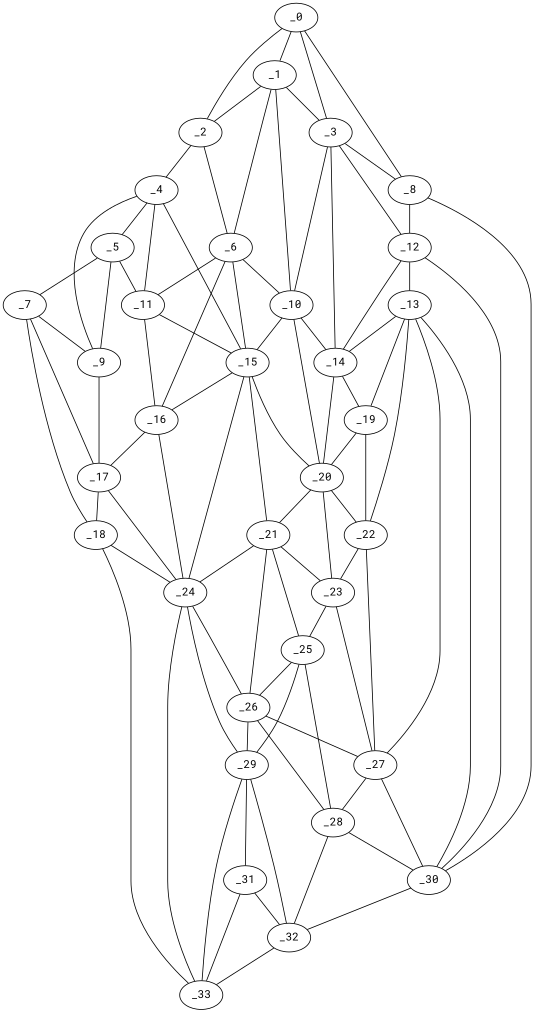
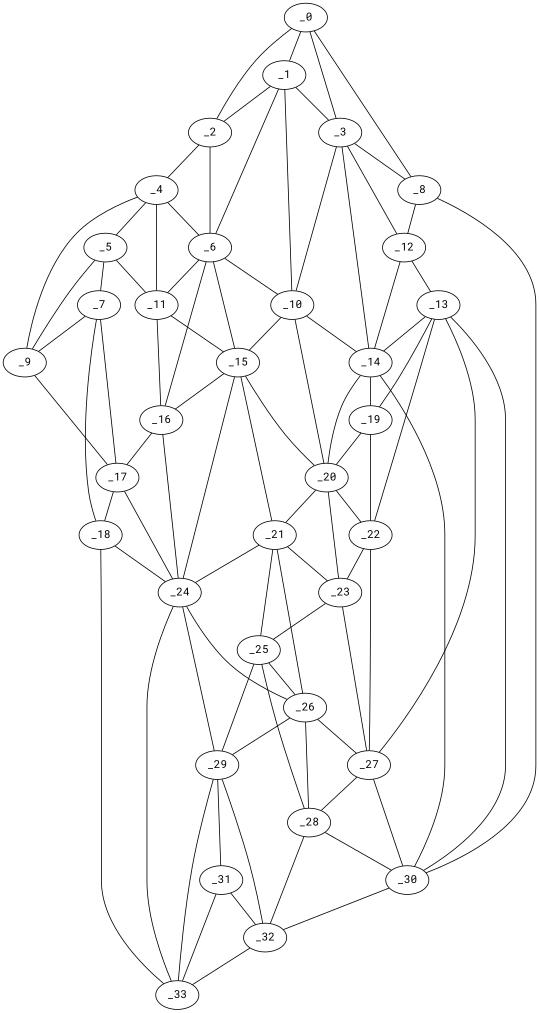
edge "_4" -- "_15": now "_4" -- "_6"
edge "_12" -- "_30": now "_14" -- "_30"
